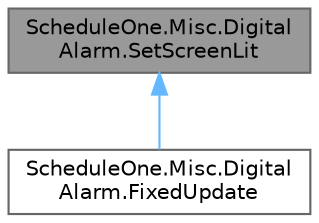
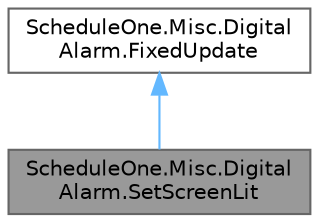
edge "ScheduleOne.Misc.Digital Alarm.FixedUpdate" -> "ScheduleOne.Misc.Digital Alarm.SetScreenLit": reversed
